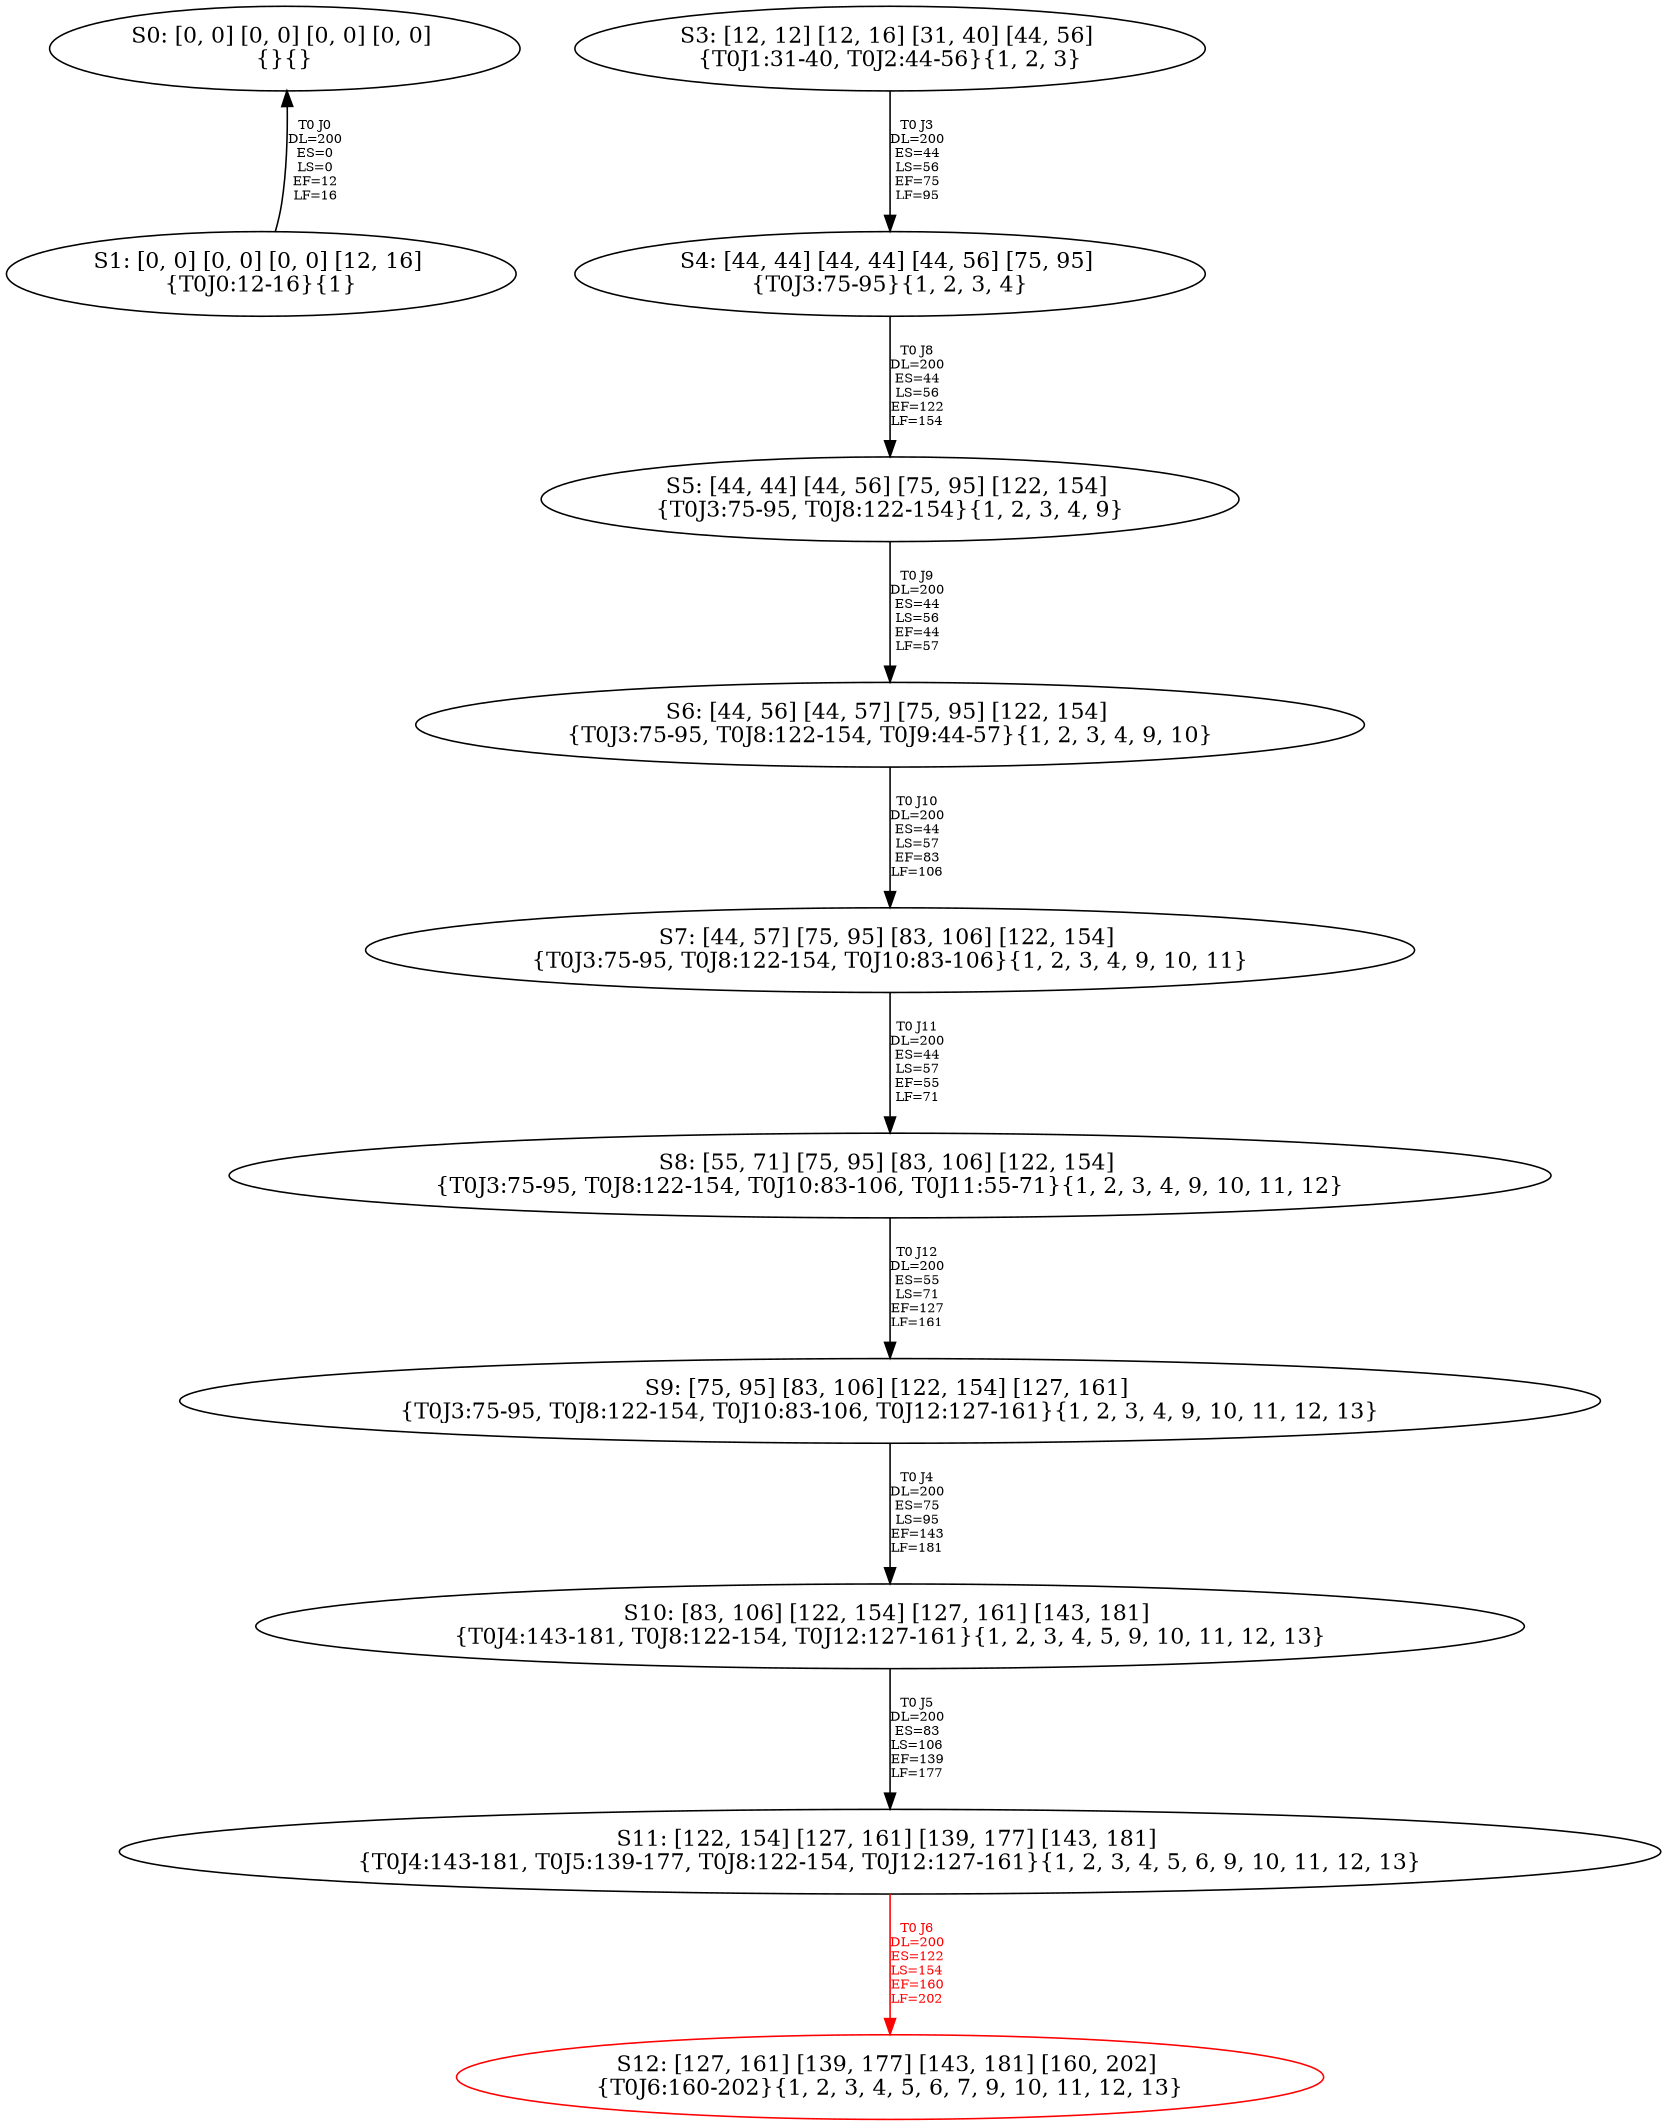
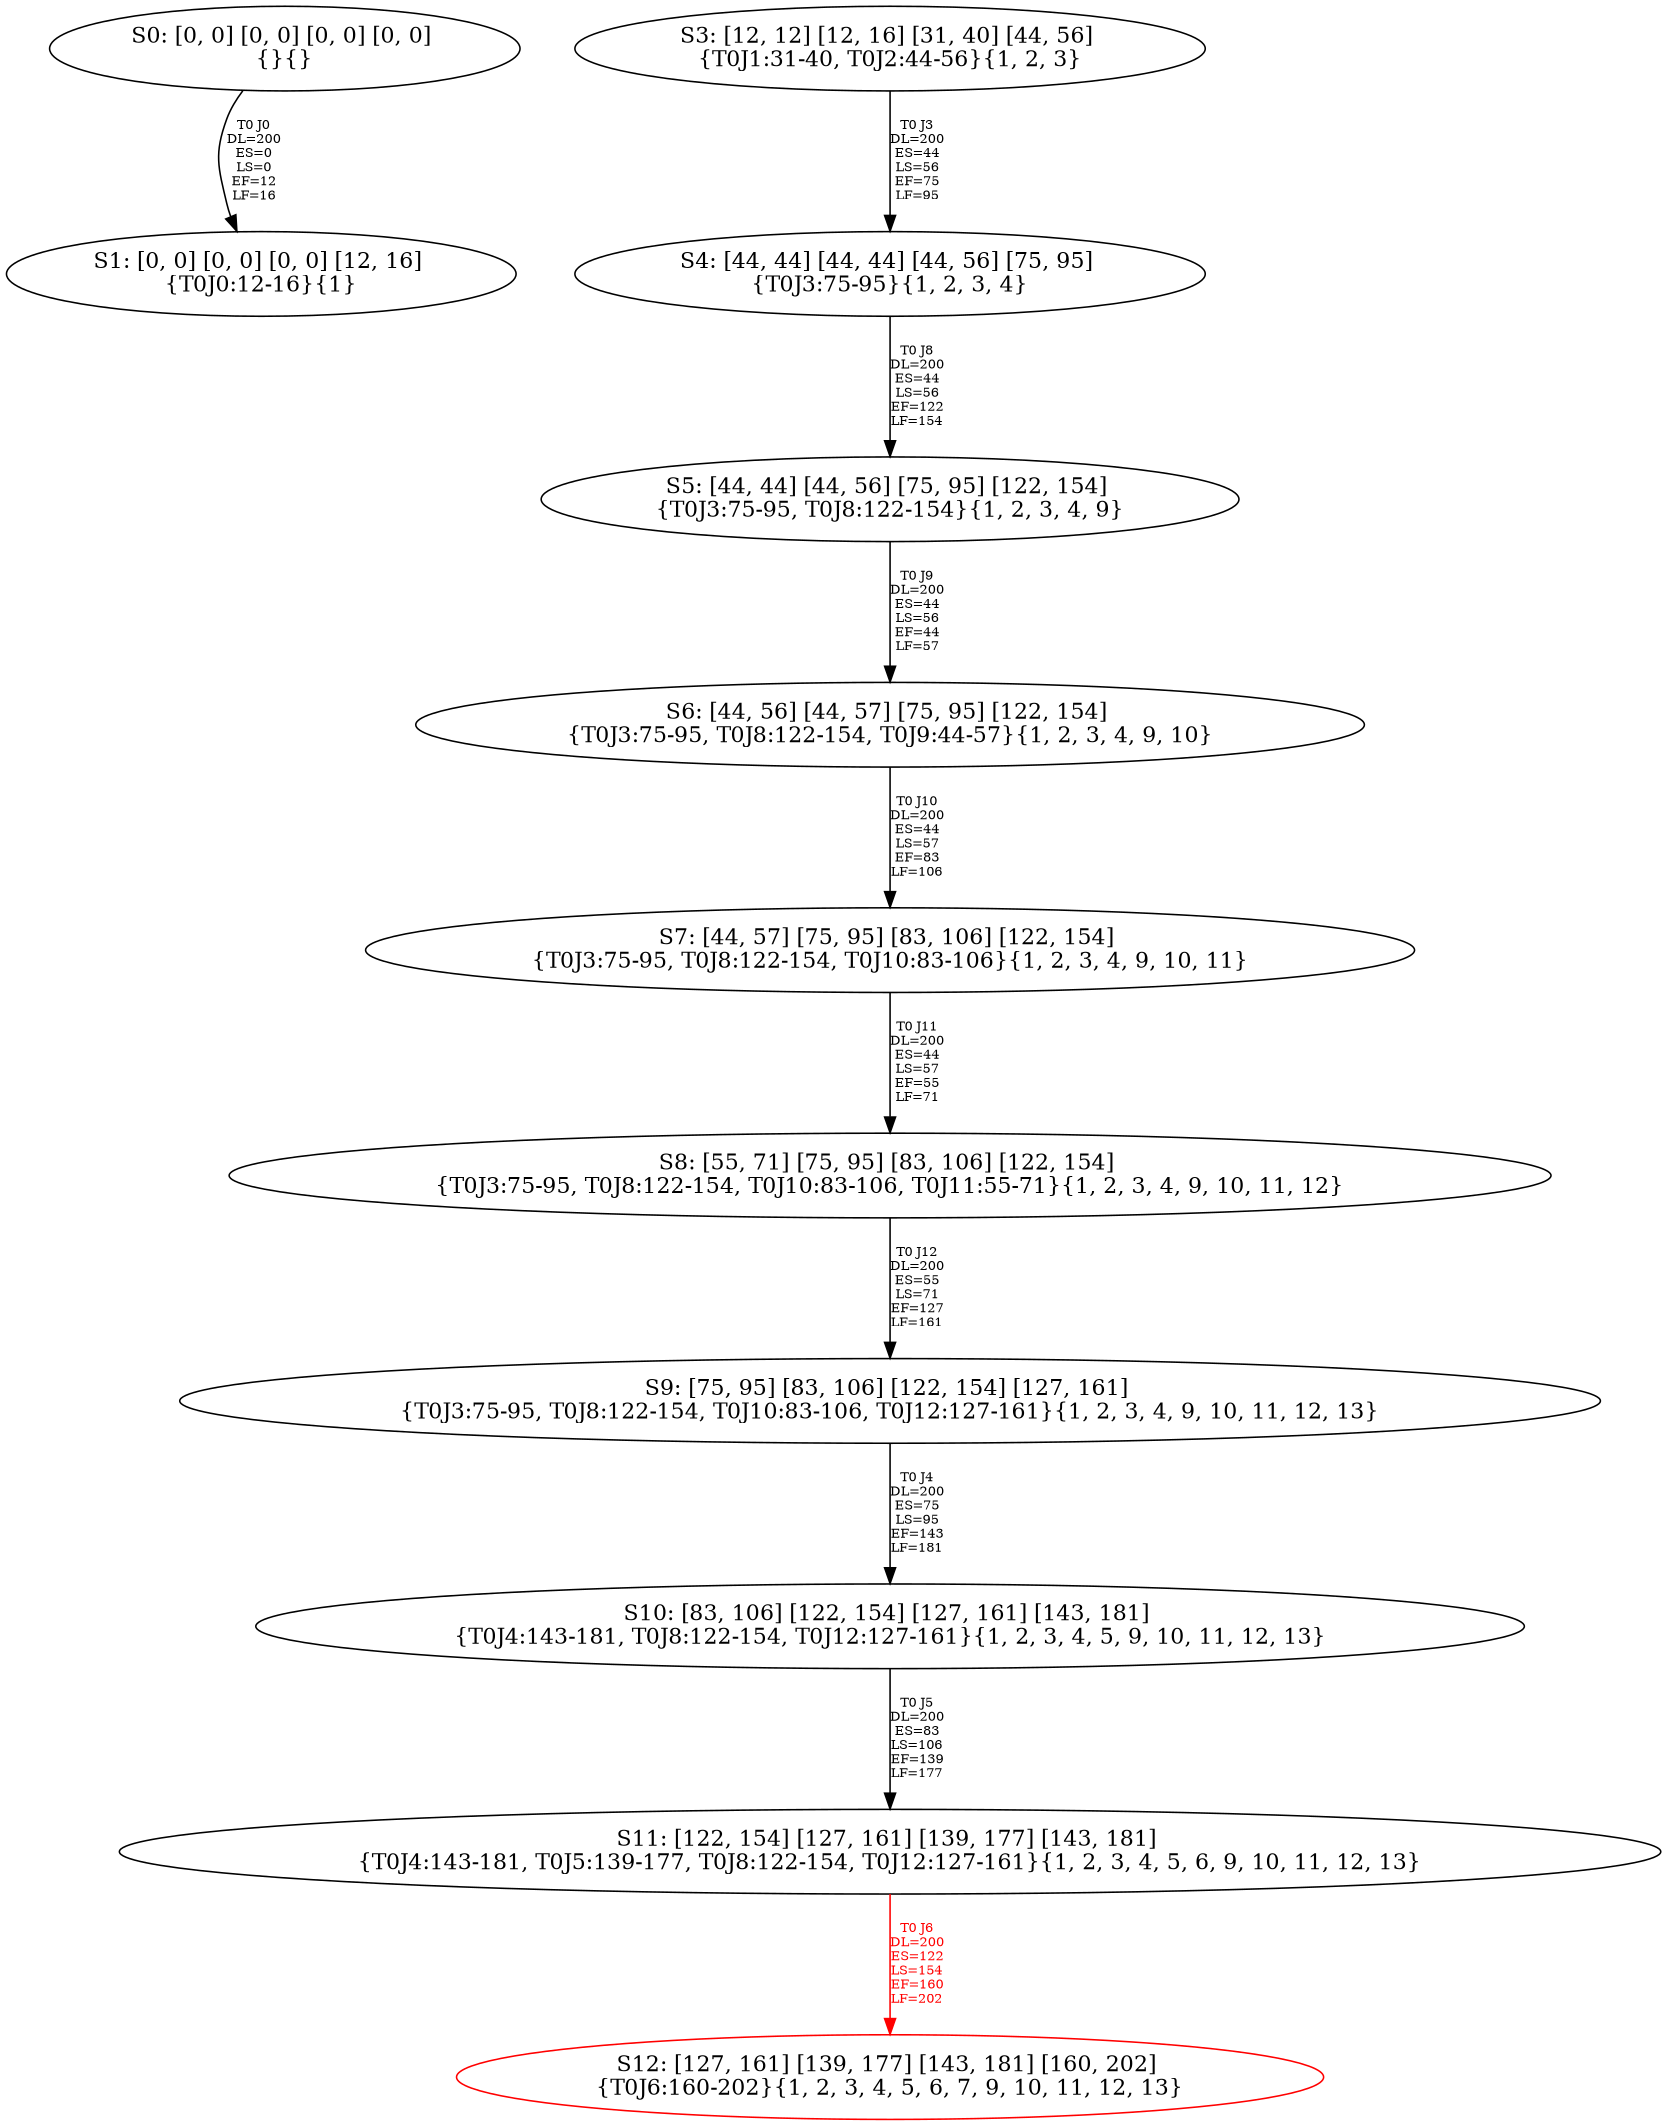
edge "S1: [0, 0] [0, 0] [0, 0] [12, 16] {T0J0:12-16}{1}" -> "S0: [0, 0] [0, 0] [0, 0] [0, 0] {}{}": reversed
